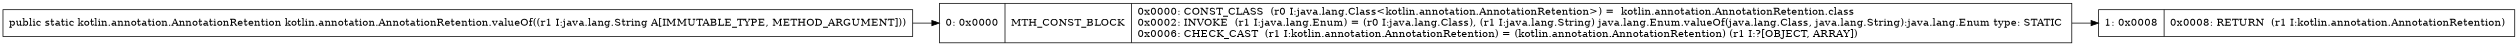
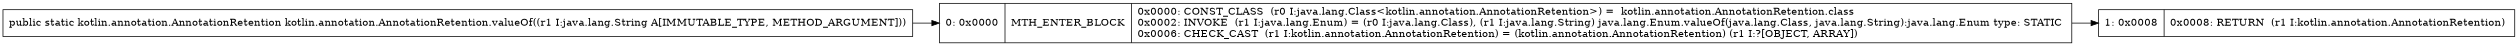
node "0: 0x0000": text "MTH_CONST_BLOCK" -> "MTH_ENTER_BLOCK"
